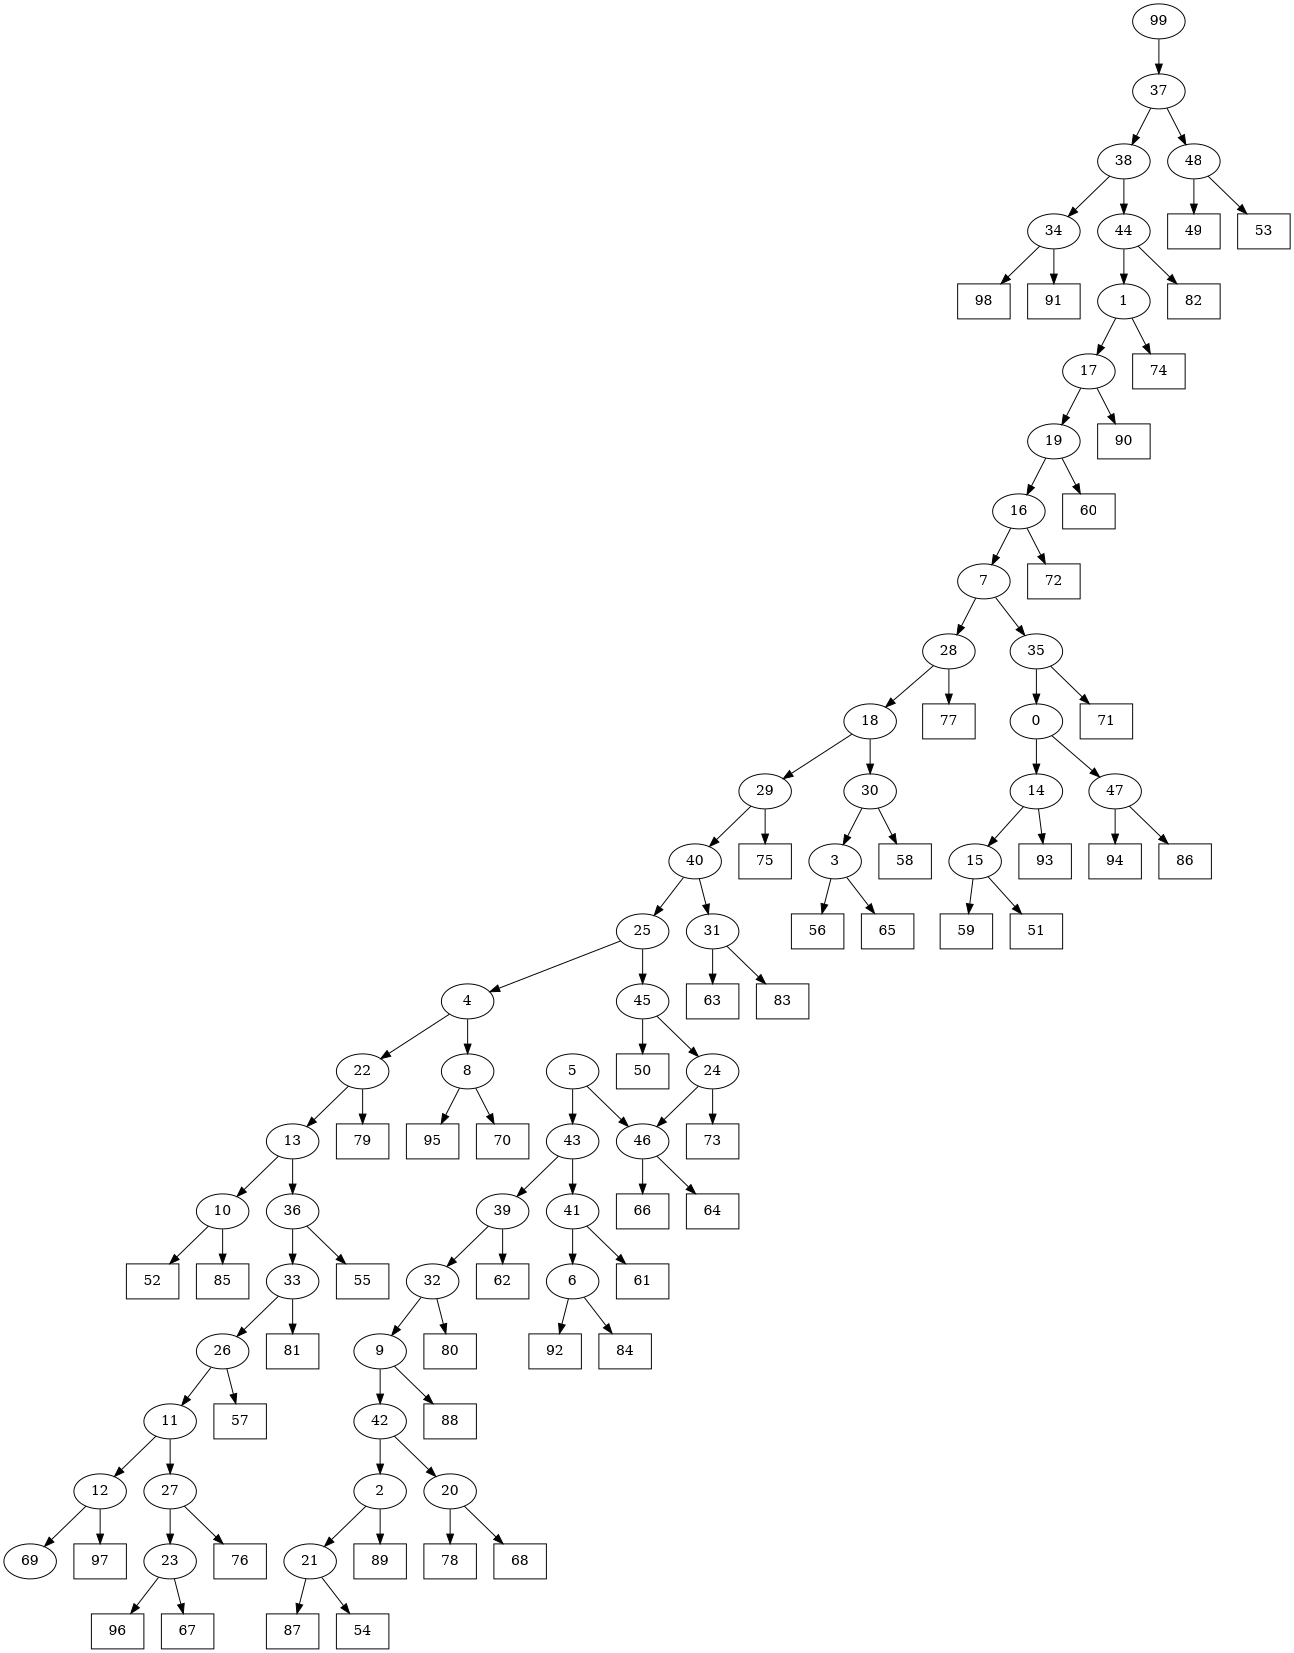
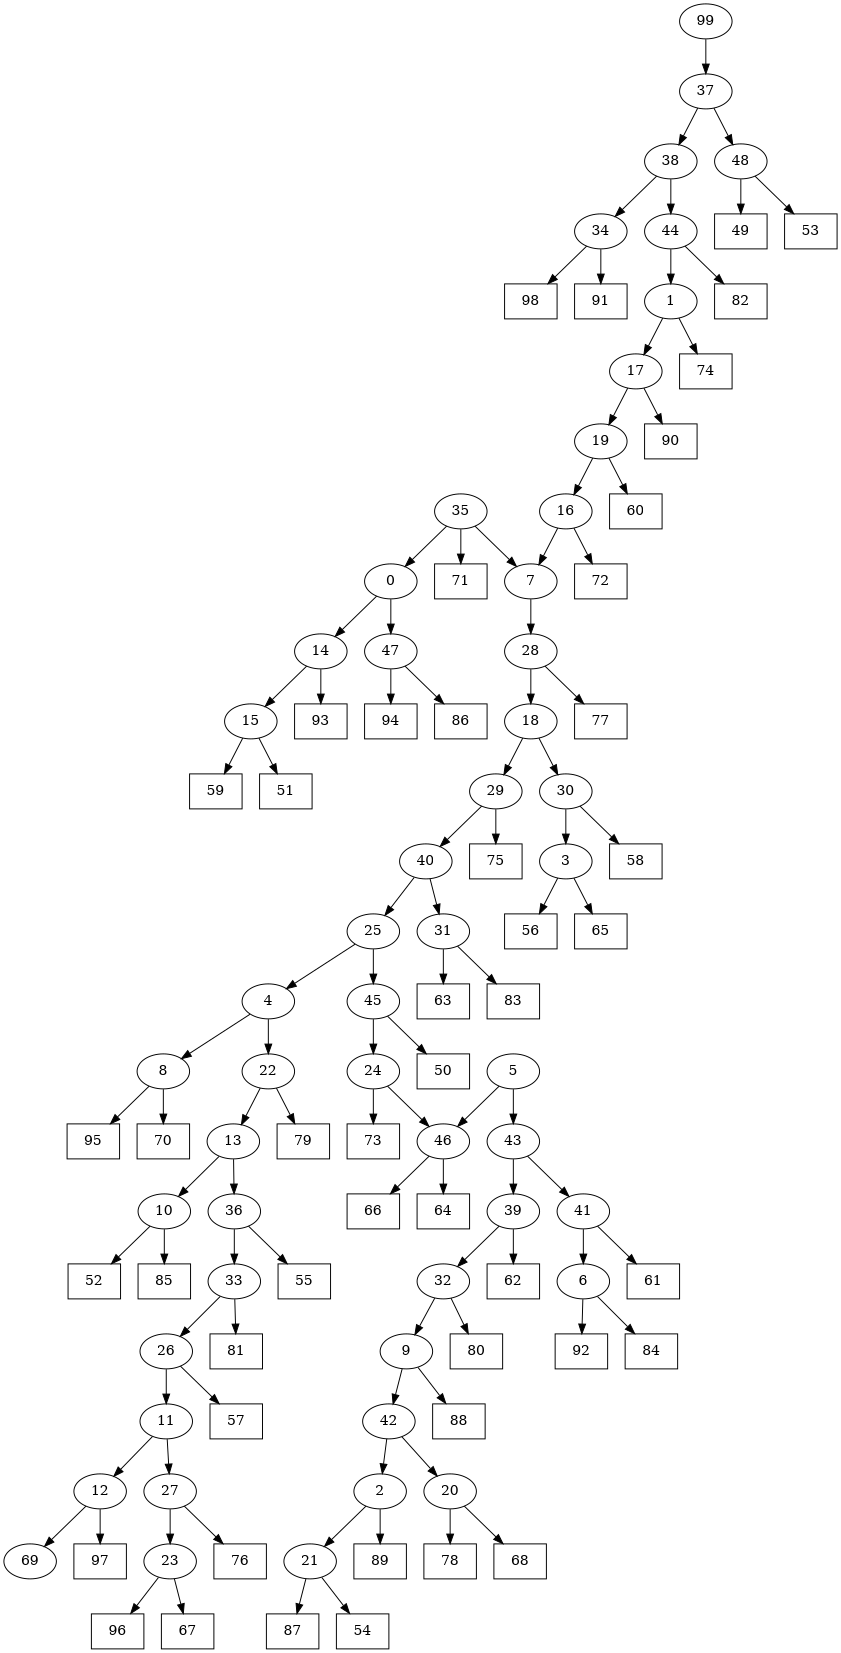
edge "7" -> "35": reversed
